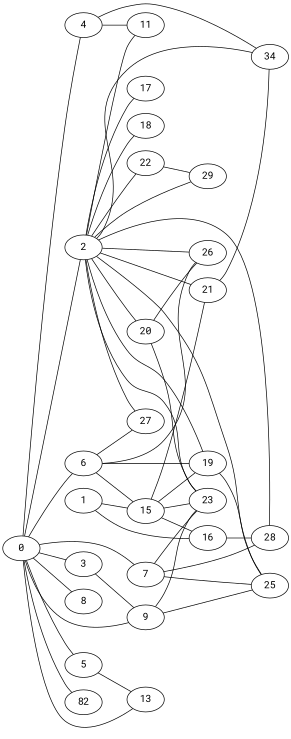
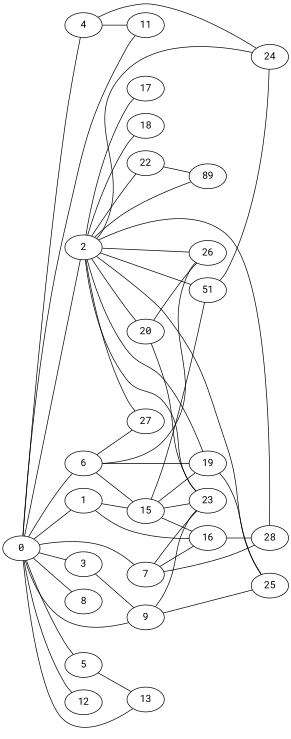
node "34": label "34" -> "24"
edge "11" -- "2": now "11" -- "0"
node "29": label "29" -> "89"
node "21": label "21" -> "51"
edge "1" -- "0": added
edge "7" -- "25": now "7" -- "16"
node "82": label "82" -> "12"
